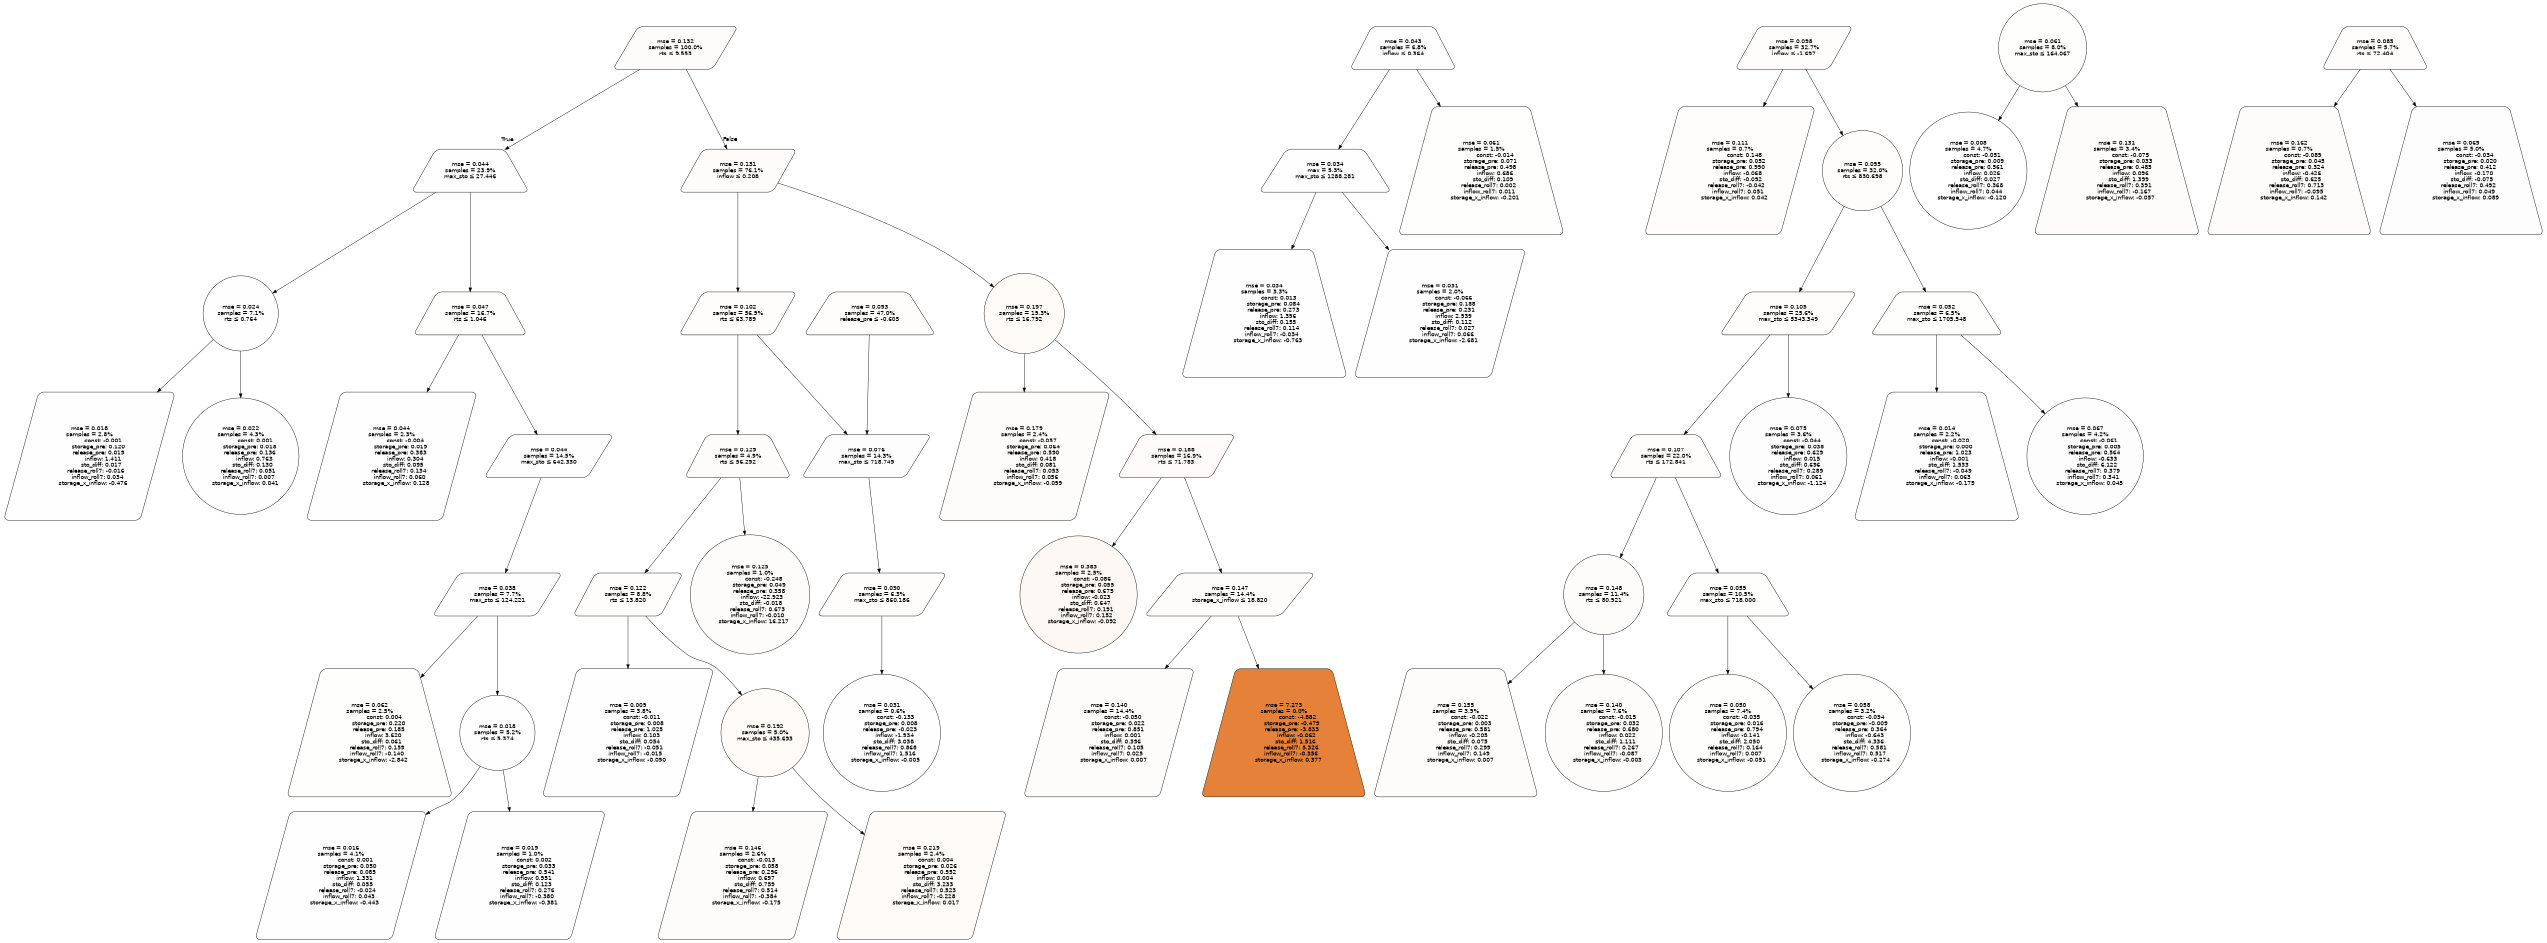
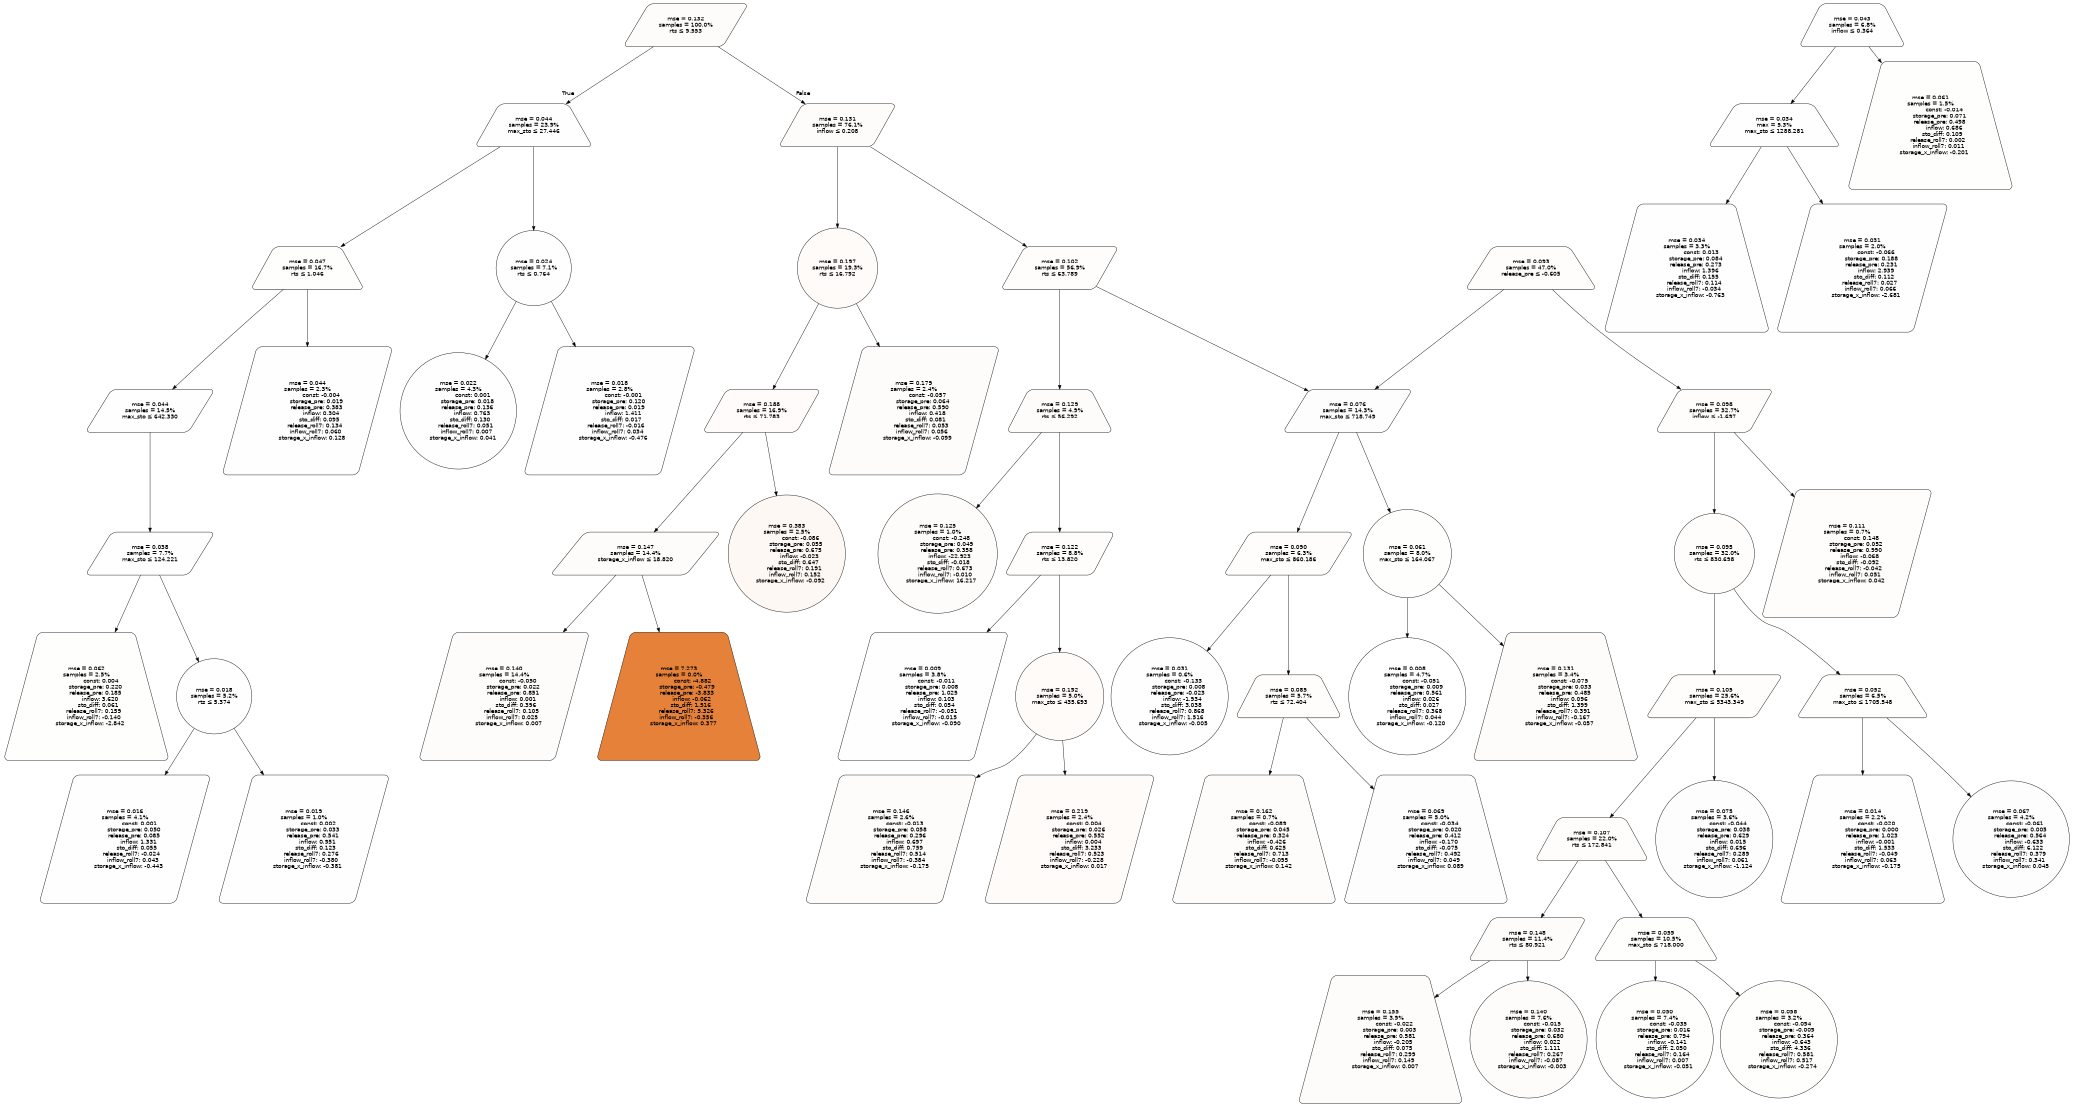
edge "mse = 0.093 samples = 47.0% release_pre ≤ -0.605" -> "mse = 0.098 samples = 32.7% inflow ≤ -1.697": added
edge "mse = 0.076 samples = 14.3% max_sto ≤ 718.749" -> "mse = 0.061 samples = 8.0% max_sto ≤ 164.067": added
node "mse = 0.148 samples = 11.4% rts ≤ 80.921": shape circle -> parallelogram
edge "mse = 0.090 samples = 6.3% max_sto ≤ 860.186" -> "mse = 0.085 samples = 5.7% rts ≤ 72.404": added
